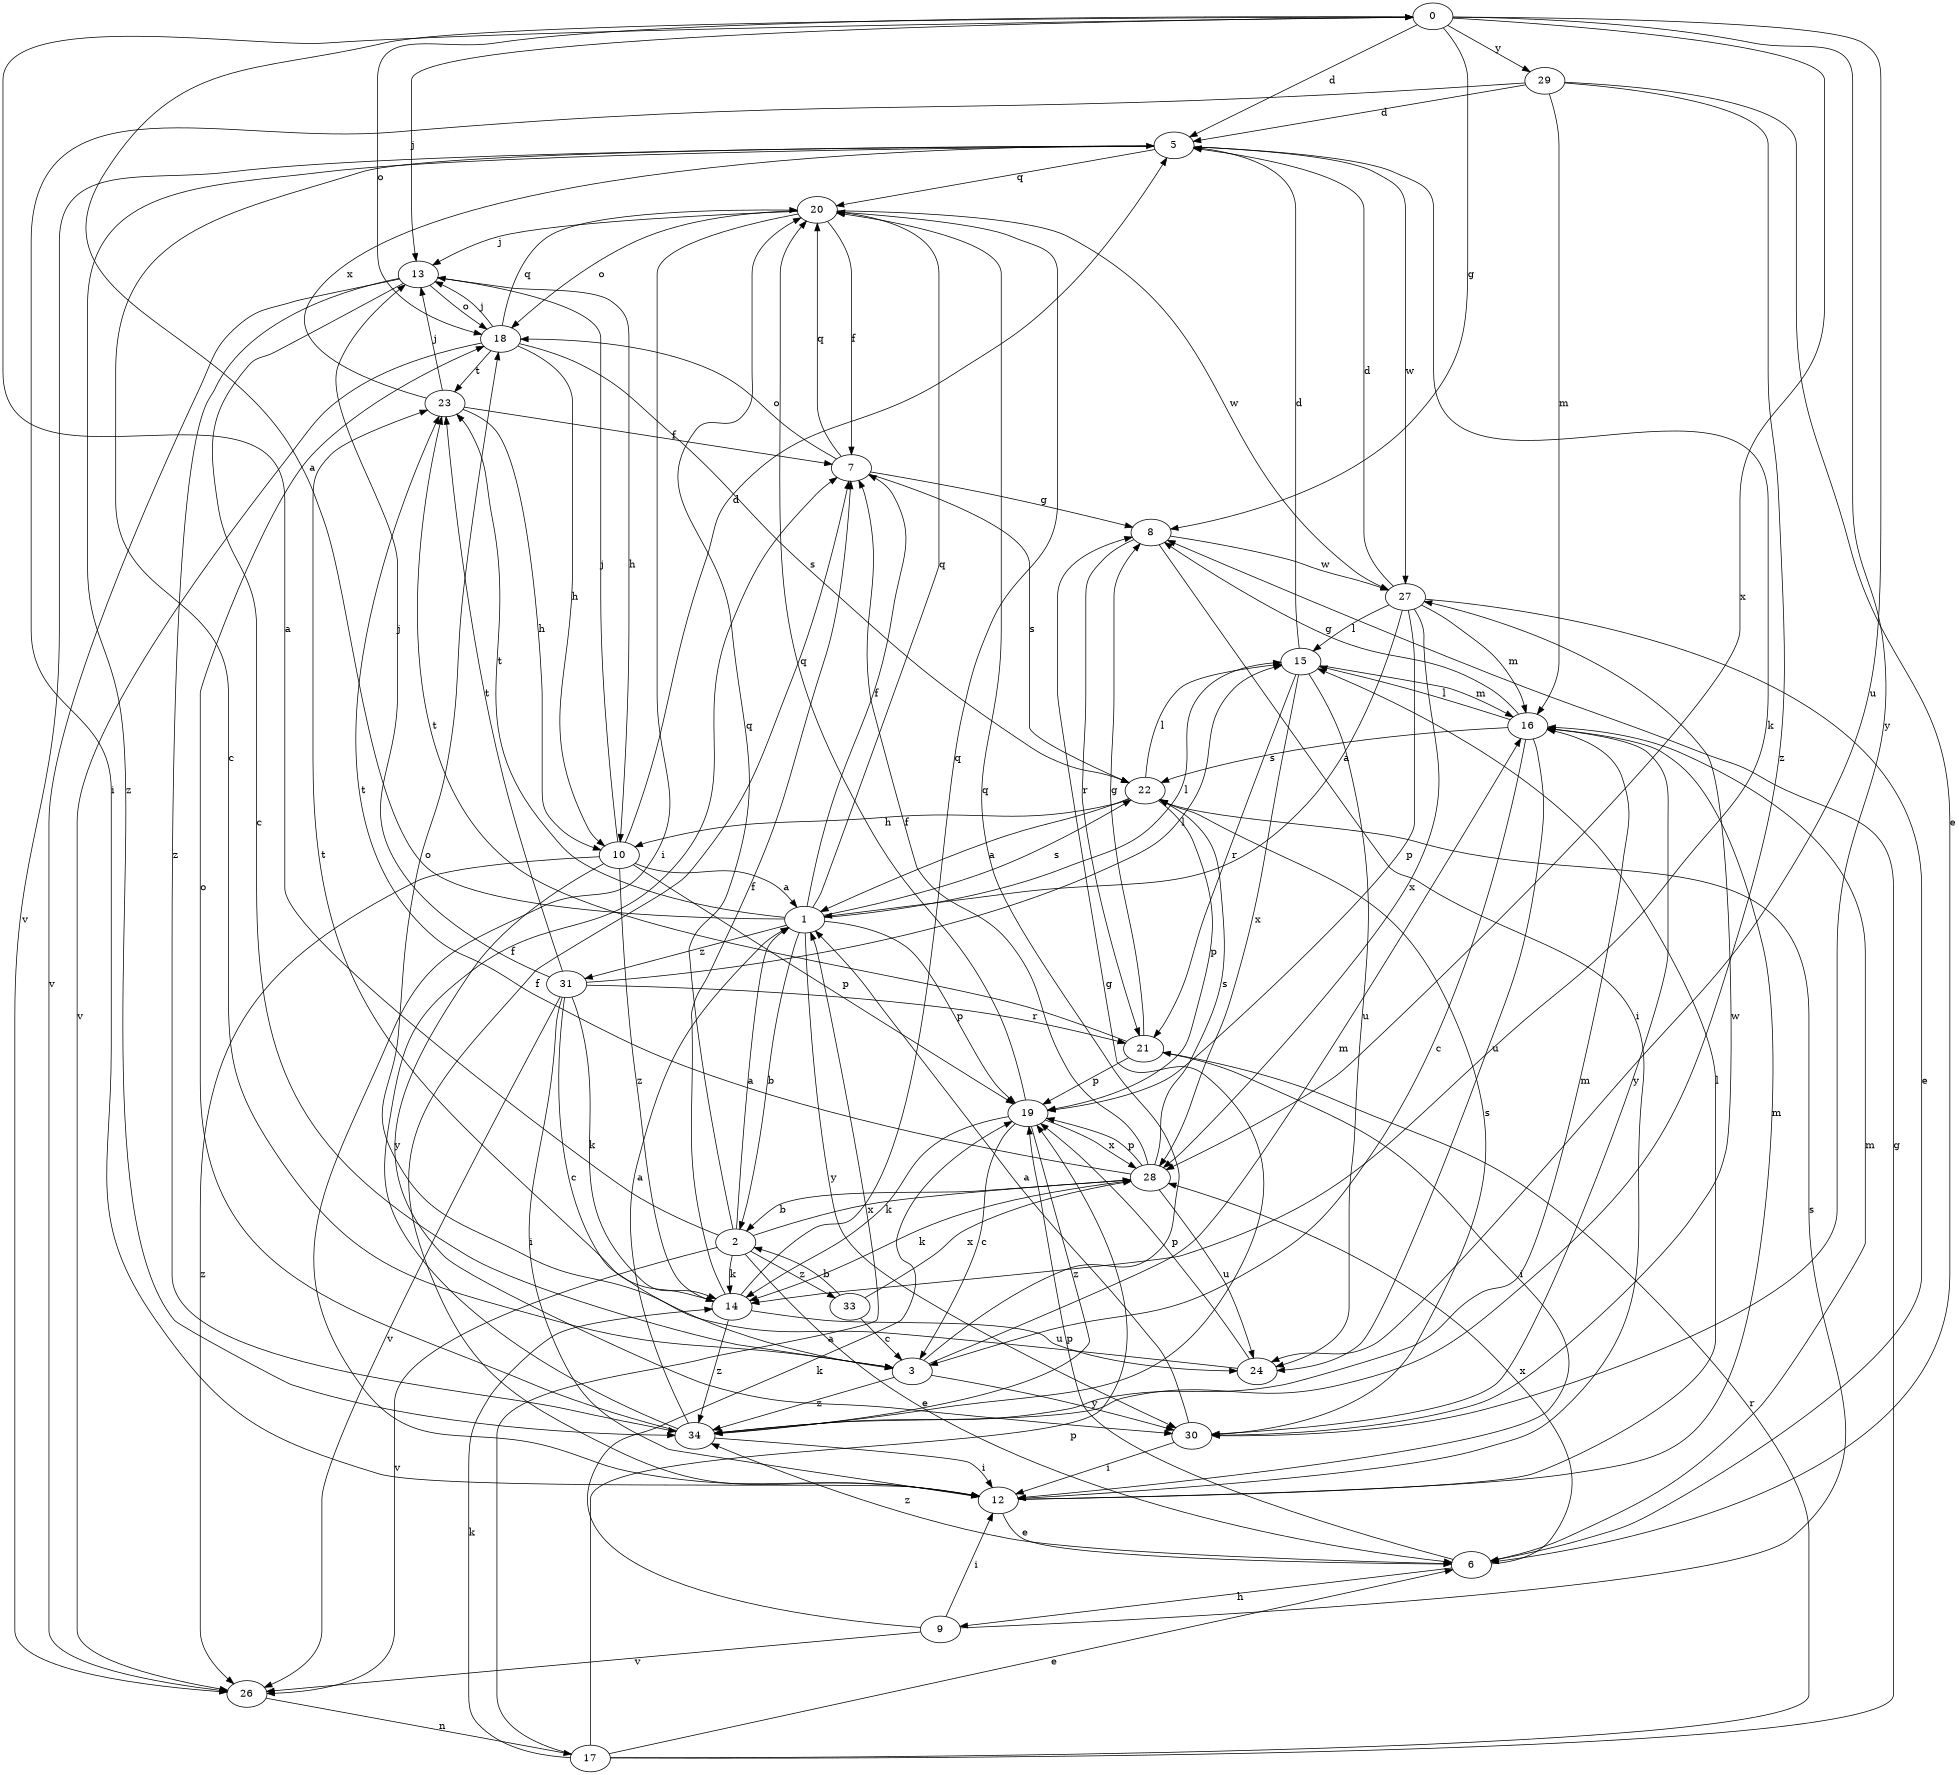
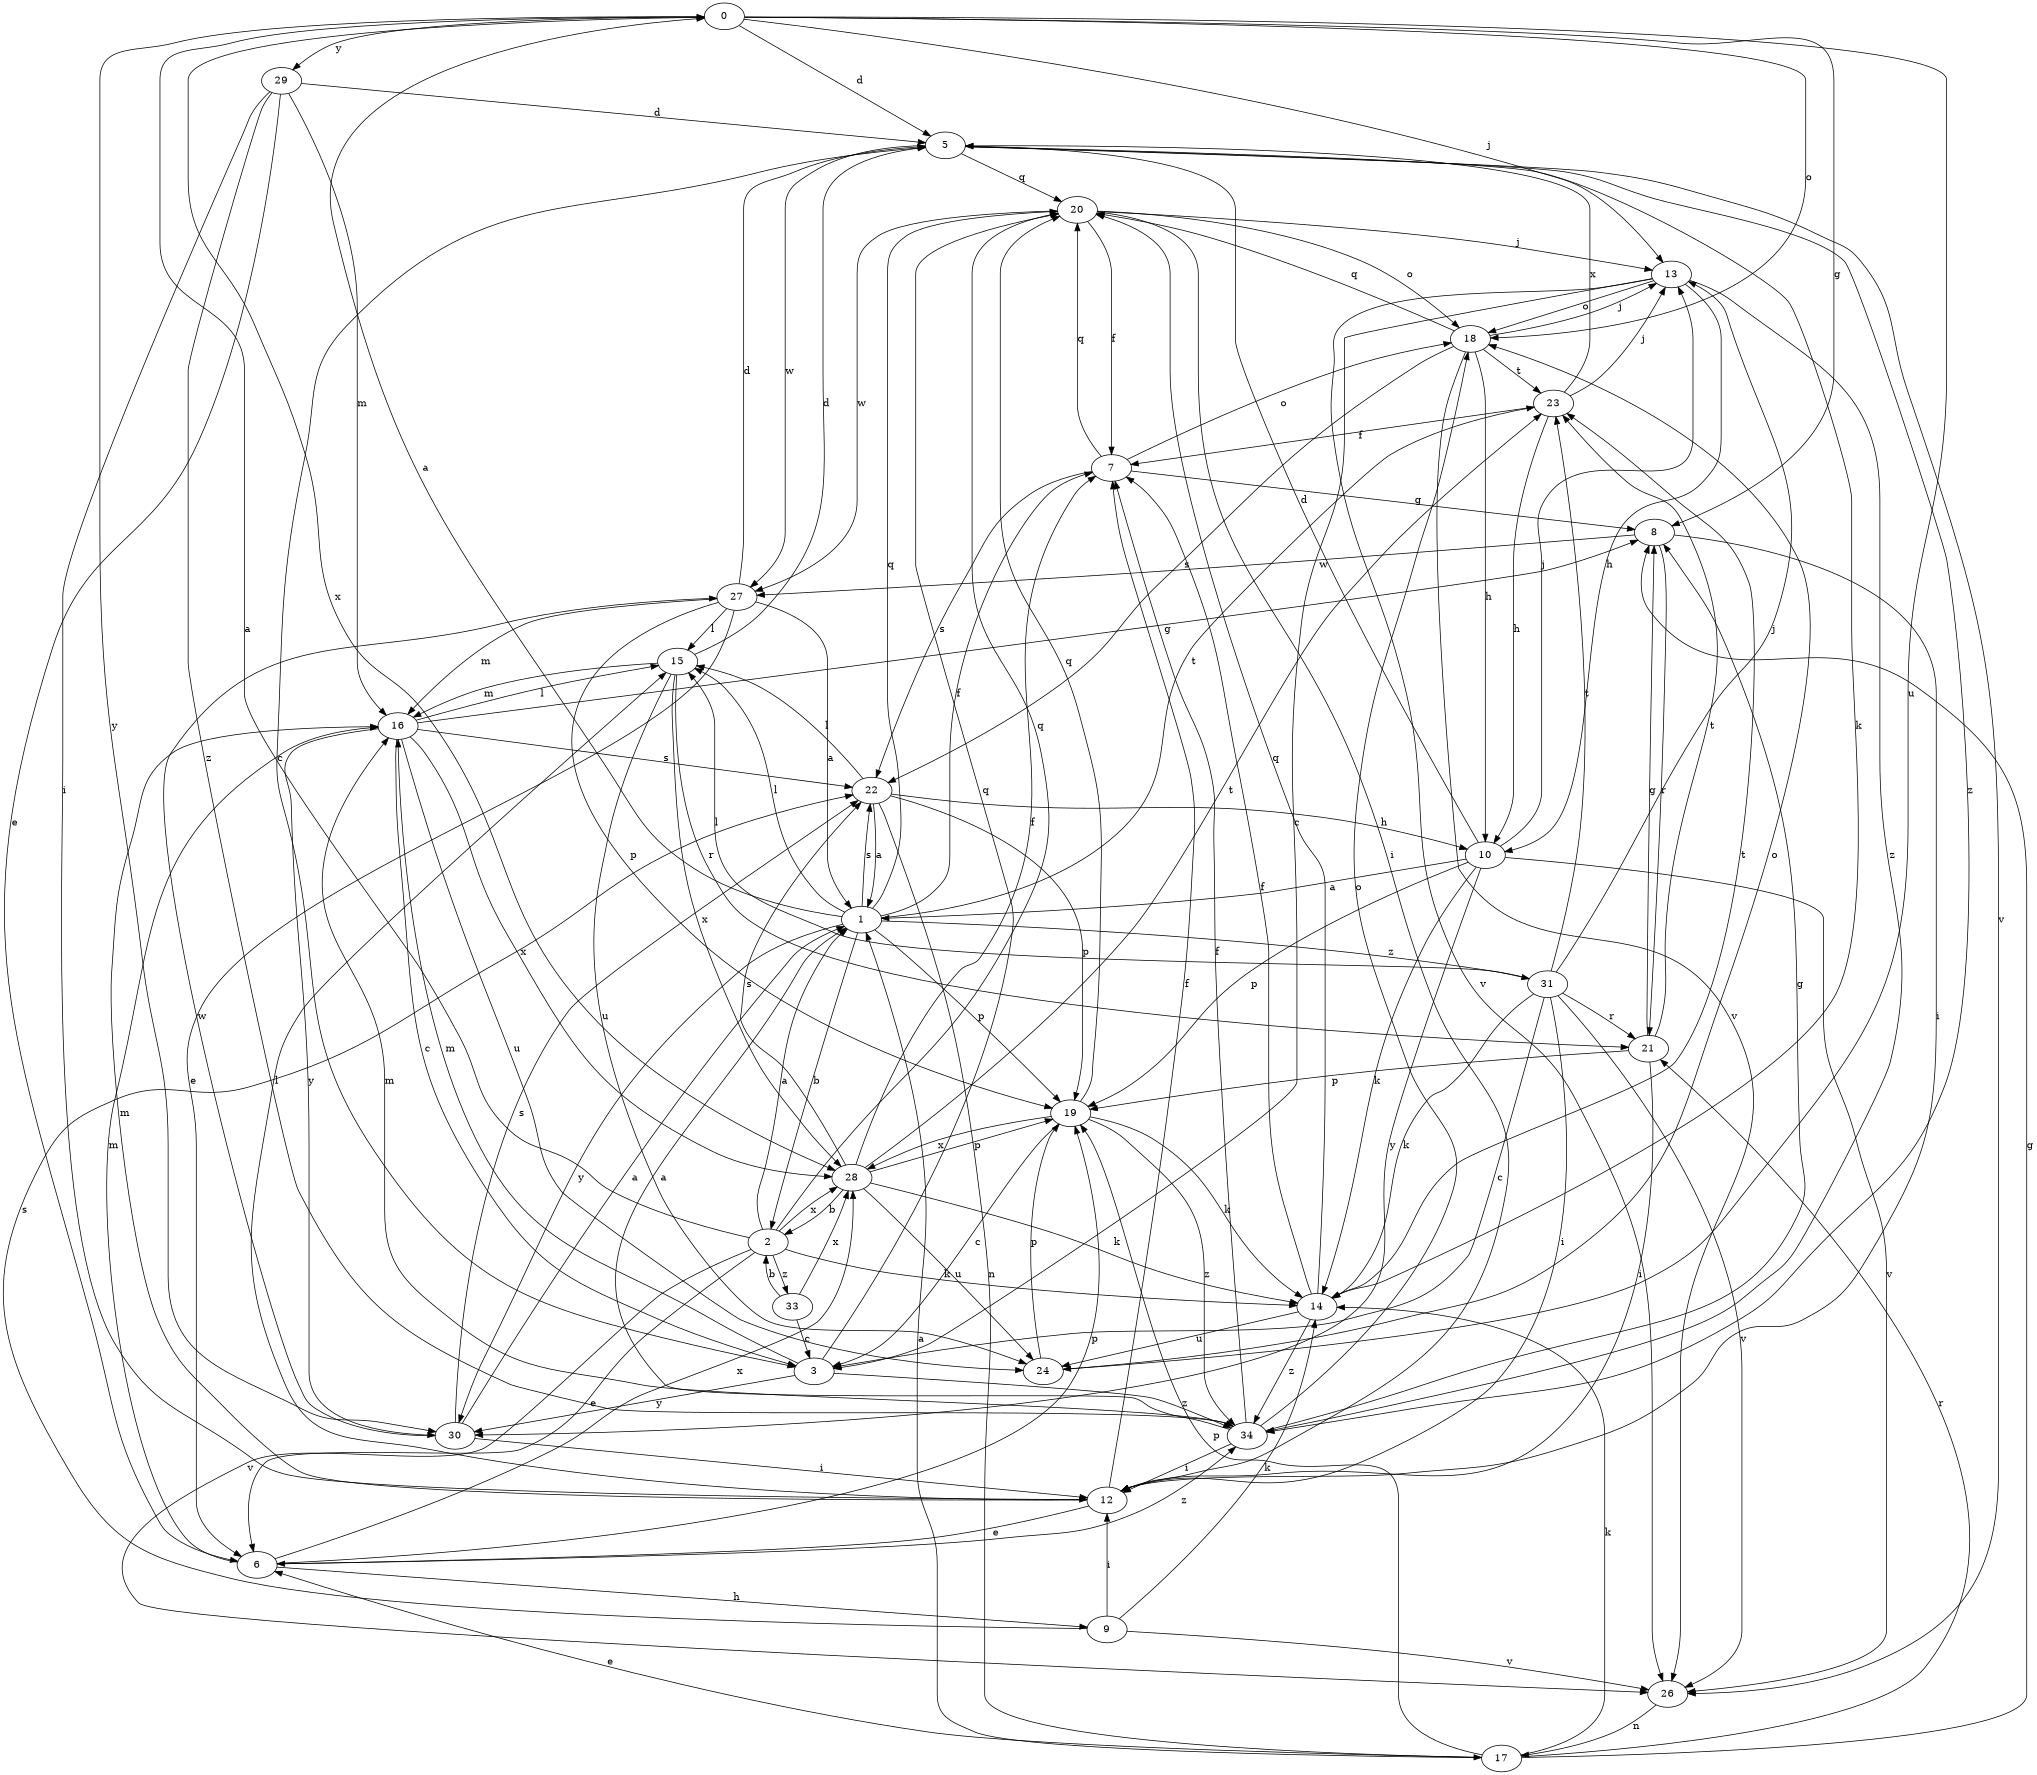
edge "27" -> "28": now "16" -> "28"
edge "10" -> "14": label "z" -> "k"
edge "10" -> "26": label "z" -> "v"
edge "9" -> "19": now "9" -> "14"
edge "22" -> "17": added, label "n"
